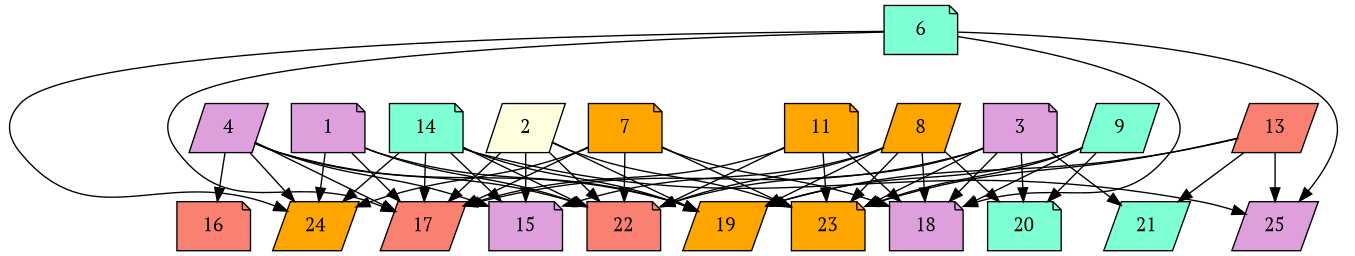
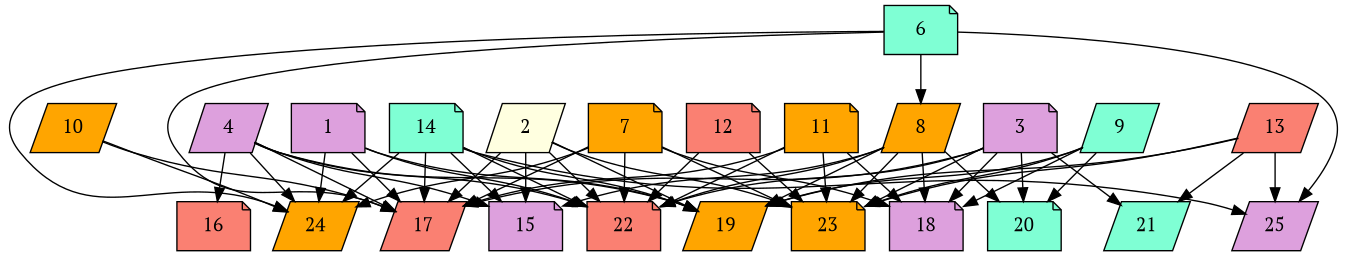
edge "6" -> "18": now "6" -> "8"
node "10": added
node "12": added
